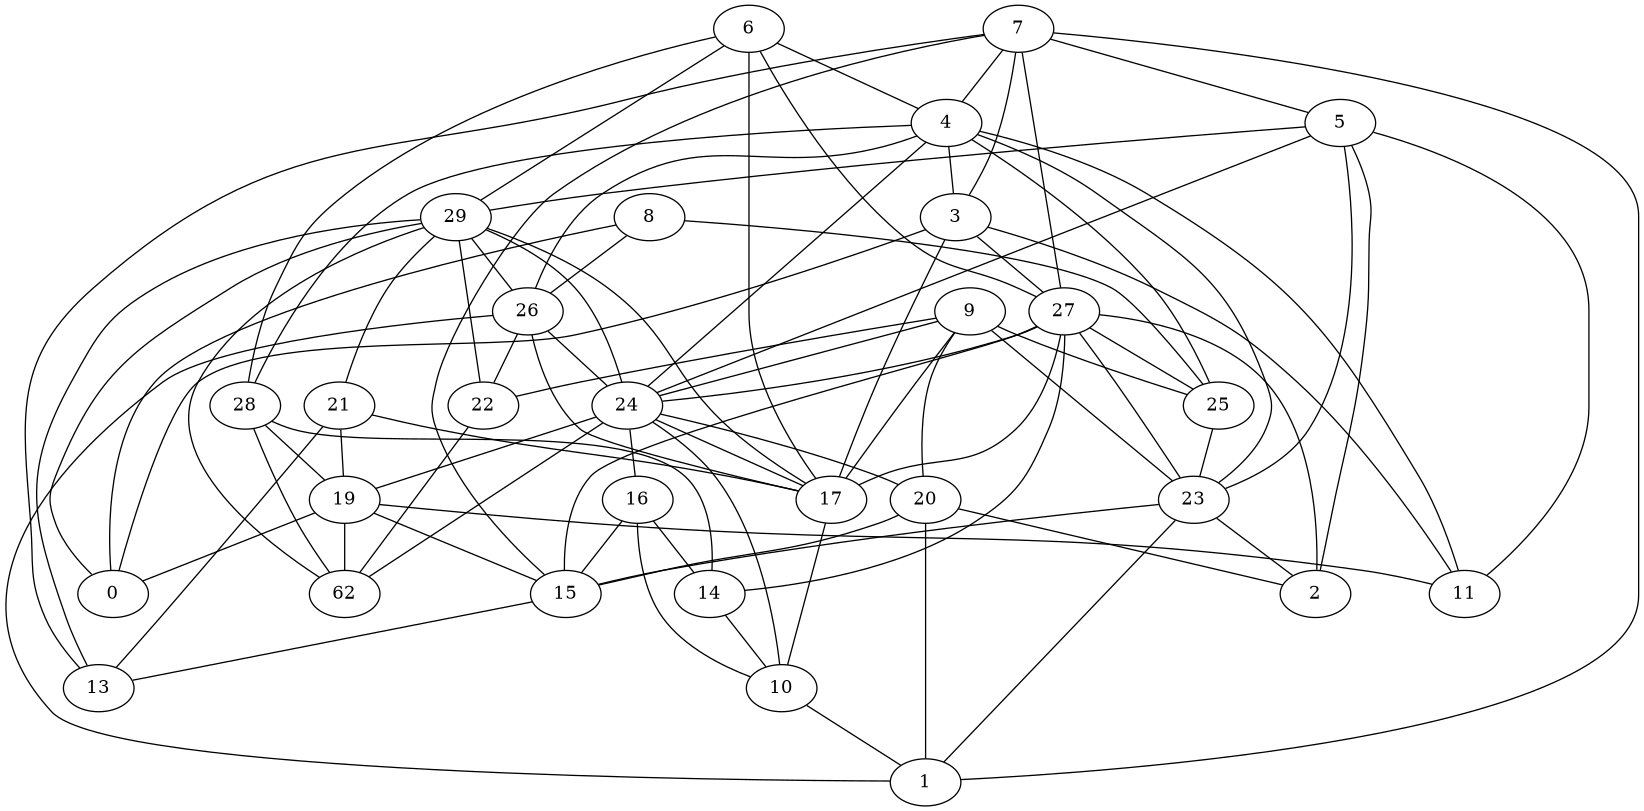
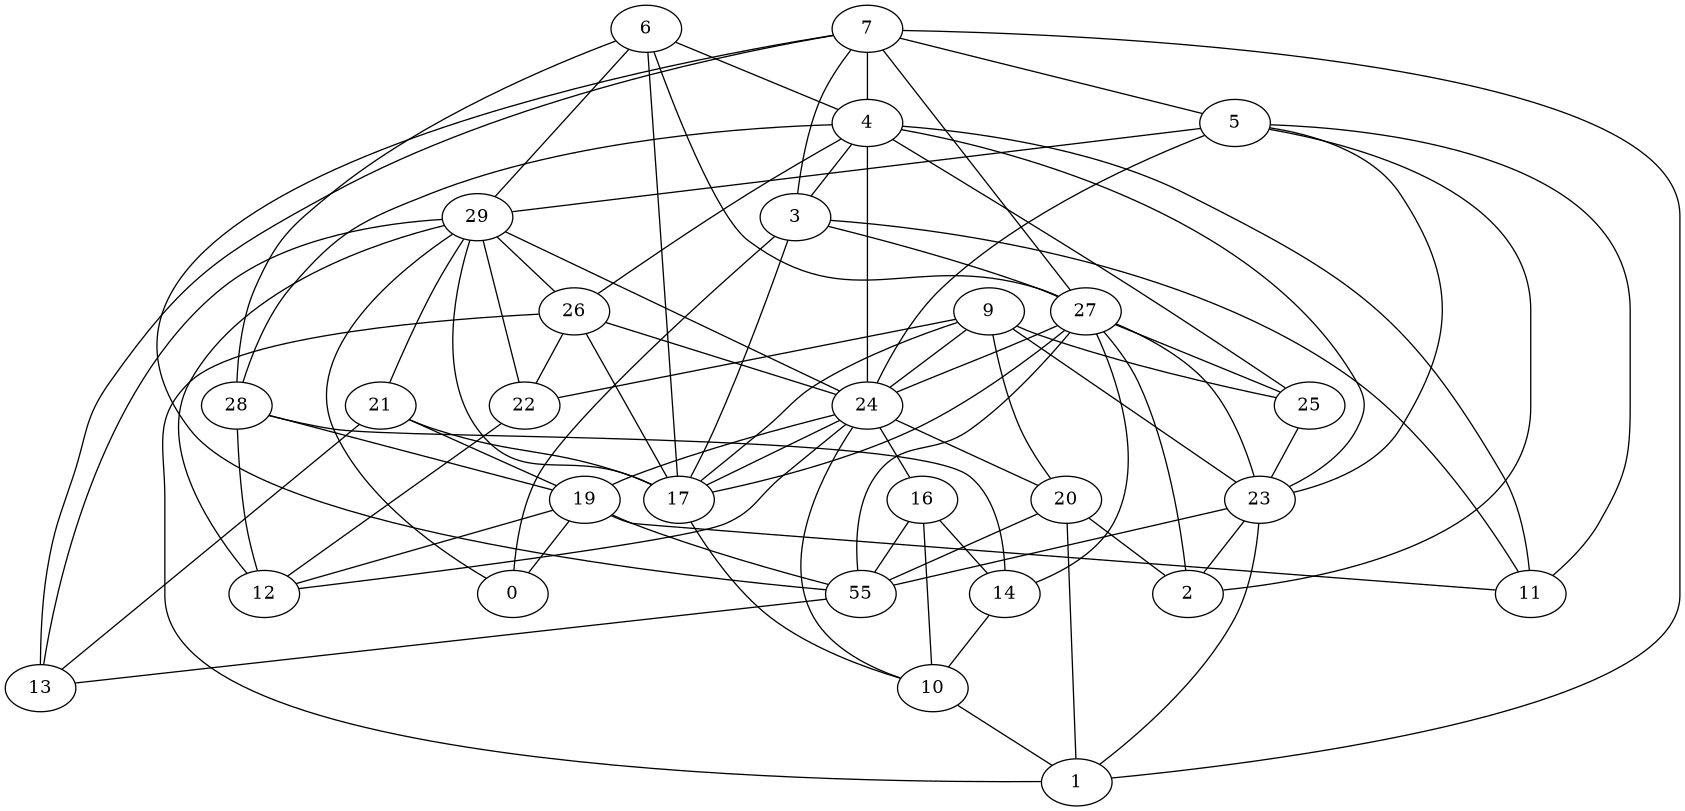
node "8": removed
node "62": label "62" -> "12"
node "15": label "15" -> "55"
